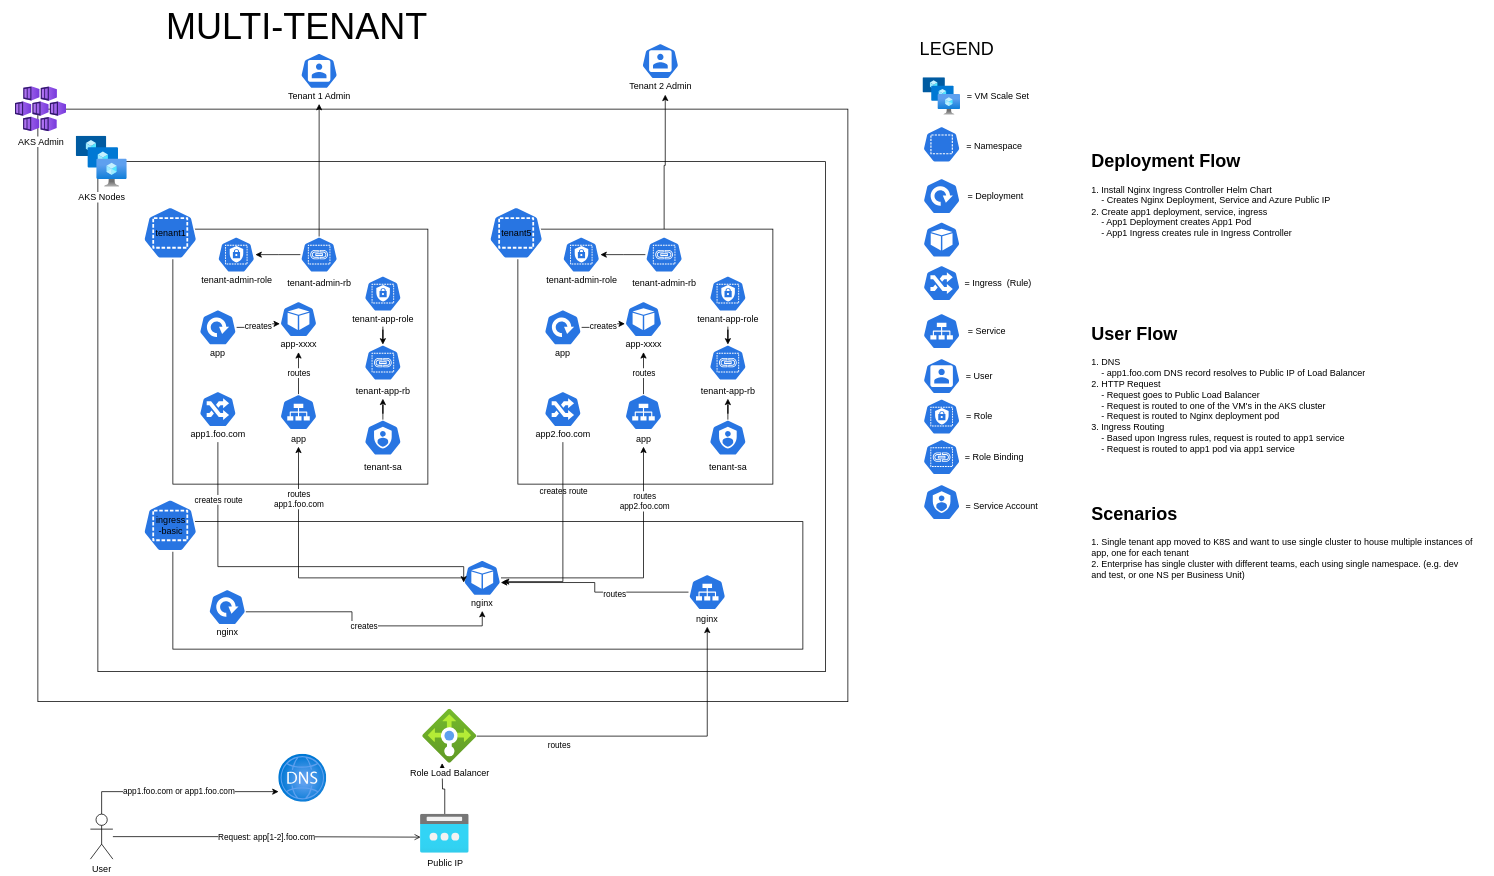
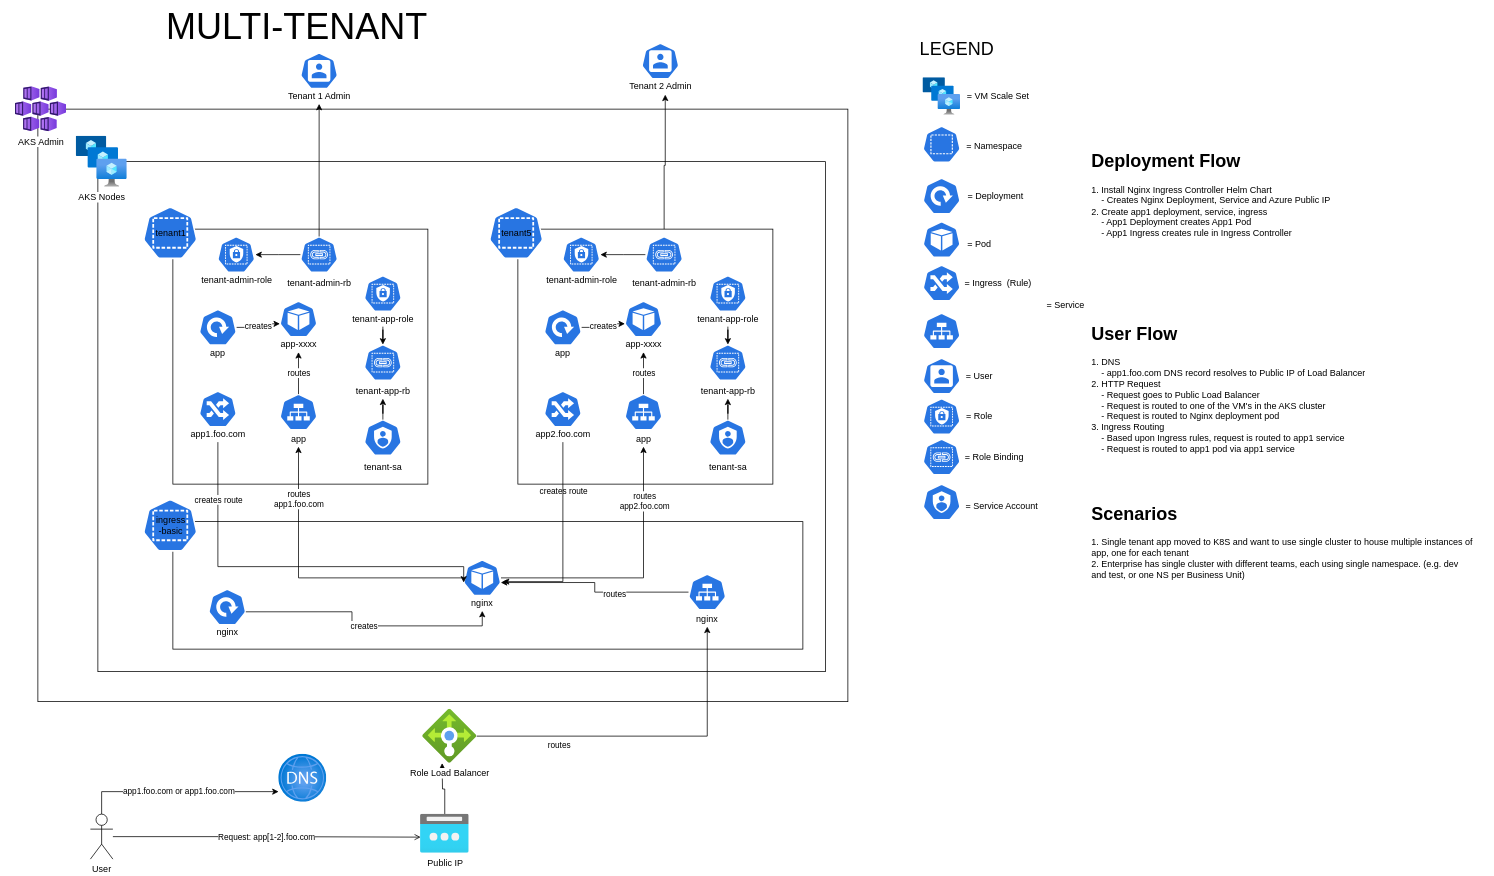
node "= Pod": added
node "= Service": moved (987, 331) -> (1065, 305)
